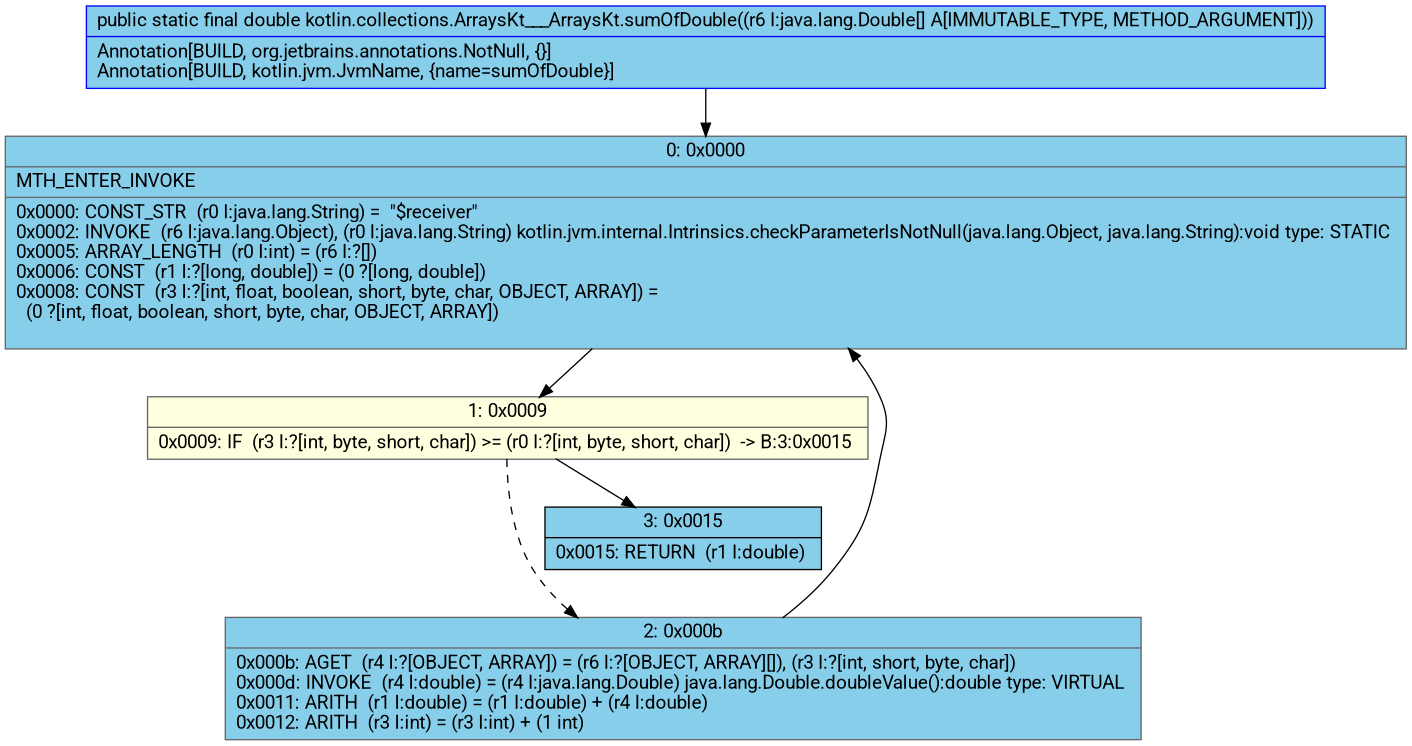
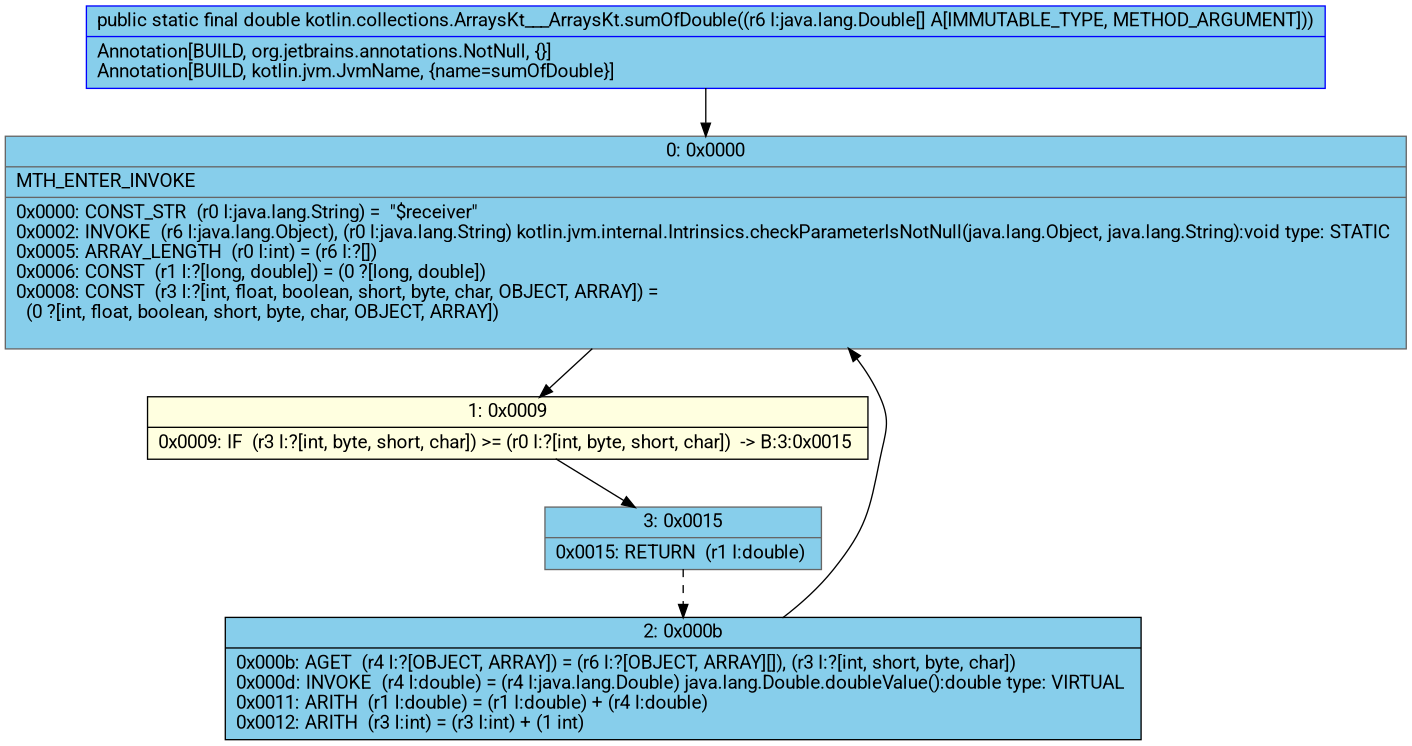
node "1: 0x0009": color gray40 -> black
node "3: 0x0015": color black -> gray40
edge "1: 0x0009" -> "2: 0x000b": now "3: 0x0015" -> "2: 0x000b"
node "2: 0x000b": color gray40 -> black
